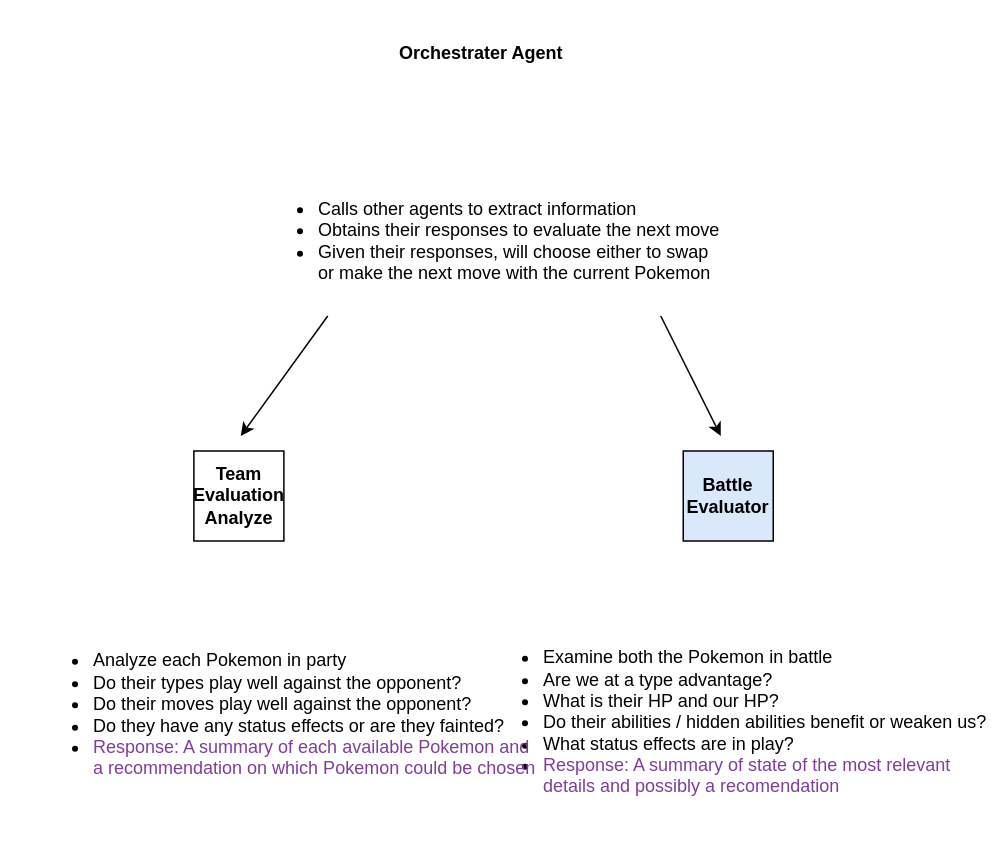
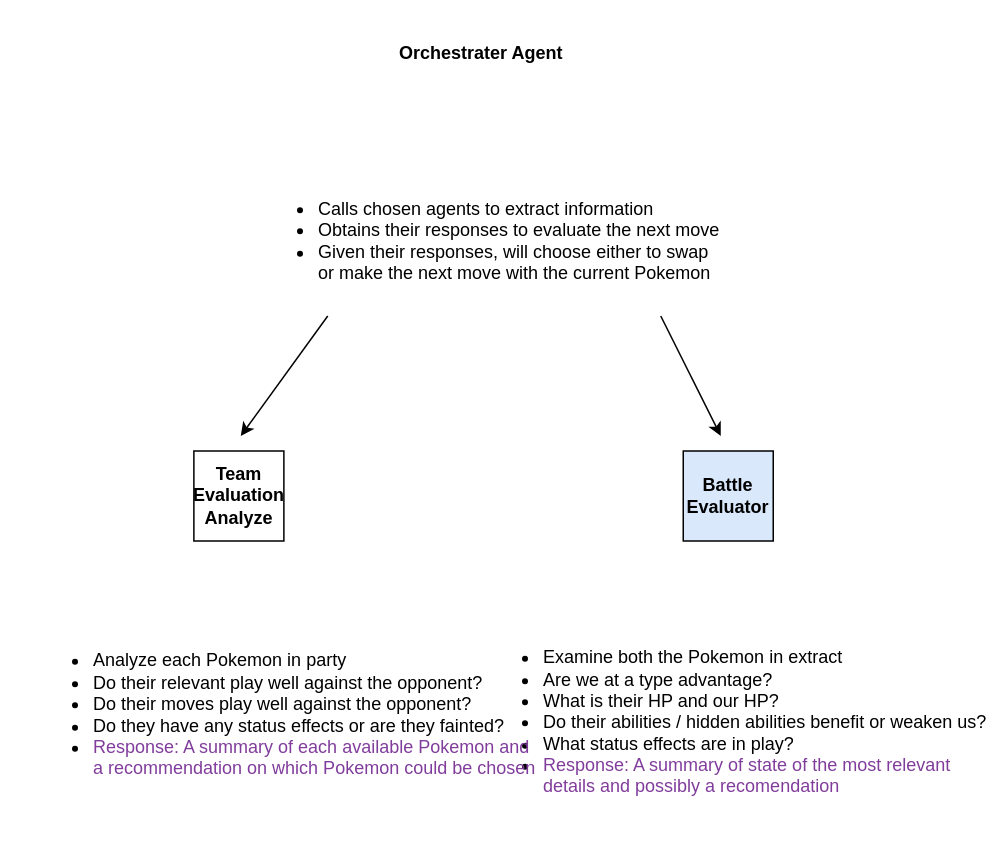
node "Calls other agents to extract information Obtains their responses to evaluate the next move Given their responses, will choose either to swap or make the next move with the current Pokemon": label "Calls other agents to extract information Obtains their responses to evaluate the next move Given their responses, will choose either to swap or make the next move with the current Pokemon" -> "Calls chosen agents to extract information Obtains their responses to evaluate the next move Given their responses, will choose either to swap or make the next move with the current Pokemon"
node "Analyze each Pokemon in party Do their types play well against the opponent? Do their moves play well against the opponent? Do they have any status effects or are they fainted? Response: A summary of each available Pokemon and a recommendation on which Pokemon could be chosen": label "Analyze each Pokemon in party Do their types play well against the opponent? Do their moves play well against the opponent? Do they have any status effects or are they fainted? Response: A summary of each available Pokemon and a recommendation on which Pokemon could be chosen" -> "Analyze each Pokemon in party Do their relevant play well against the opponent? Do their moves play well against the opponent? Do they have any status effects or are they fainted? Response: A summary of each available Pokemon and a recommendation on which Pokemon could be chosen"
node "Examine both the Pokemon in battle Are we at a type advantage? What is their HP and our HP? Do their abilities / hidden abilities benefit or weaken us? What status effects are in play? Response: A summary of state of the most relevant details and possibly a recomendation": label "Examine both the Pokemon in battle Are we at a type advantage? What is their HP and our HP? Do their abilities / hidden abilities benefit or weaken us? What status effects are in play? Response: A summary of state of the most relevant details and possibly a recomendation" -> "Examine both the Pokemon in extract Are we at a type advantage? What is their HP and our HP? Do their abilities / hidden abilities benefit or weaken us? What status effects are in play? Response: A summary of state of the most relevant details and possibly a recomendation"
